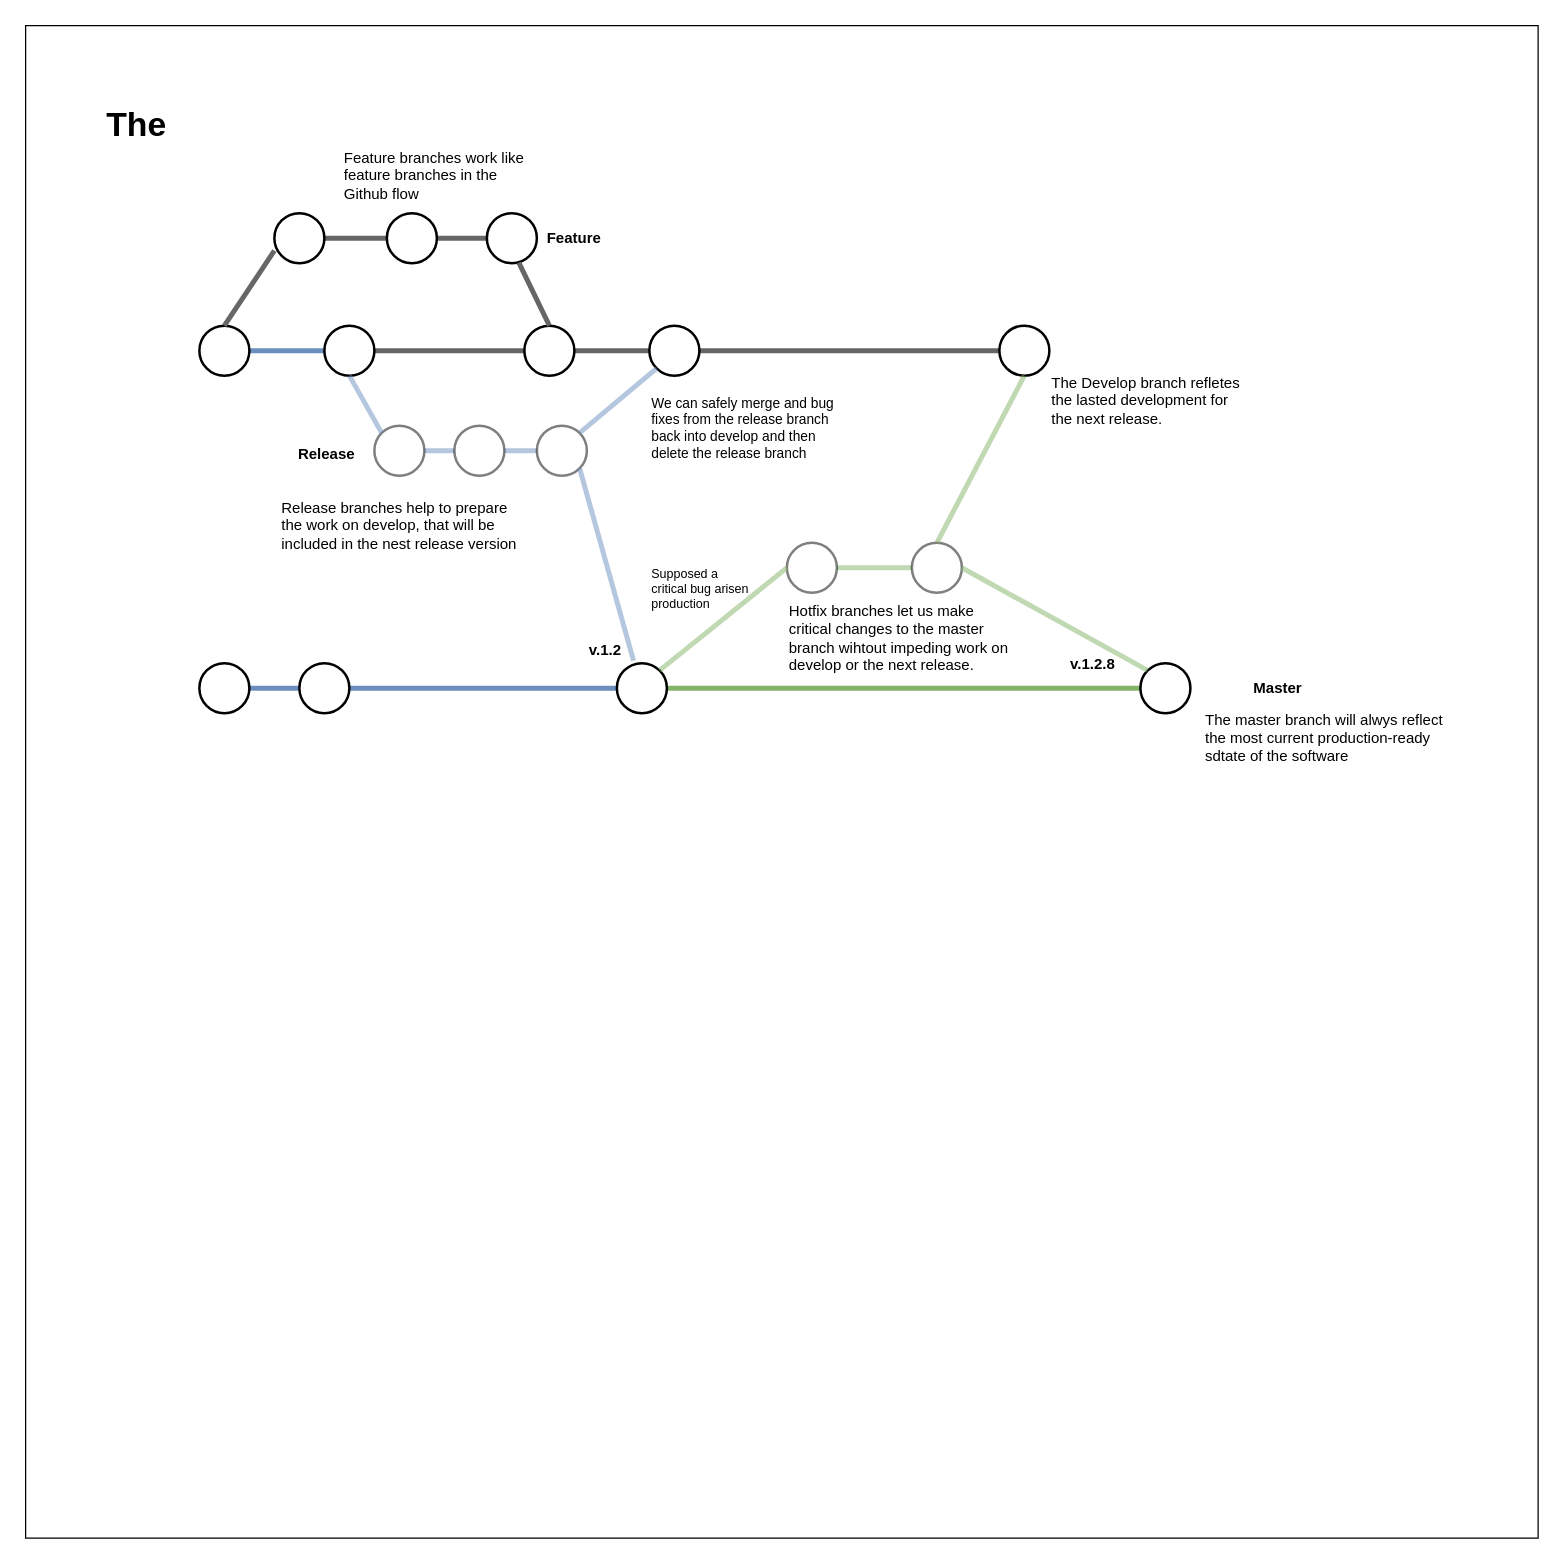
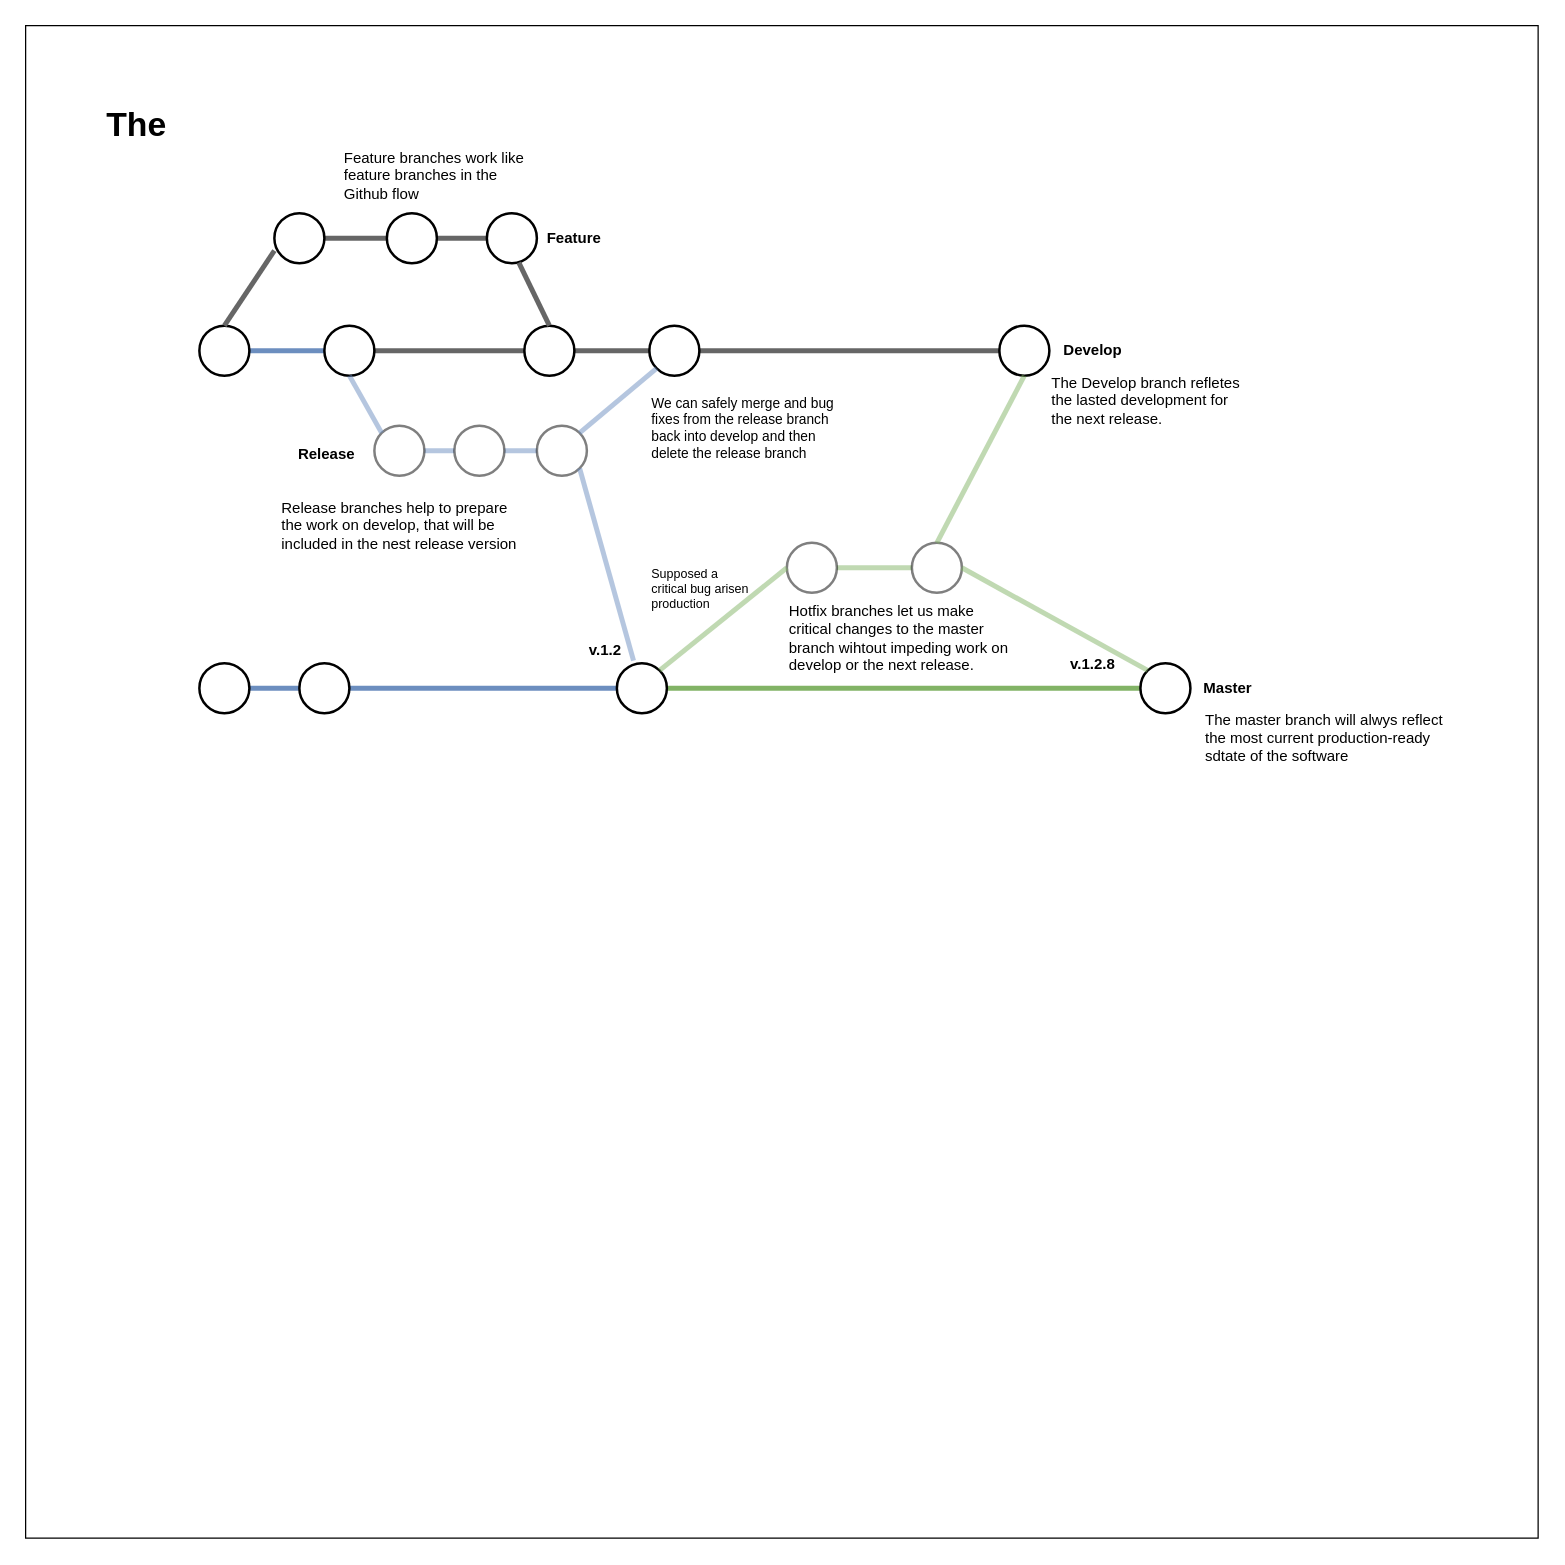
node "Develop": added
node "Master": moved (1278, 688) -> (1228, 688)
